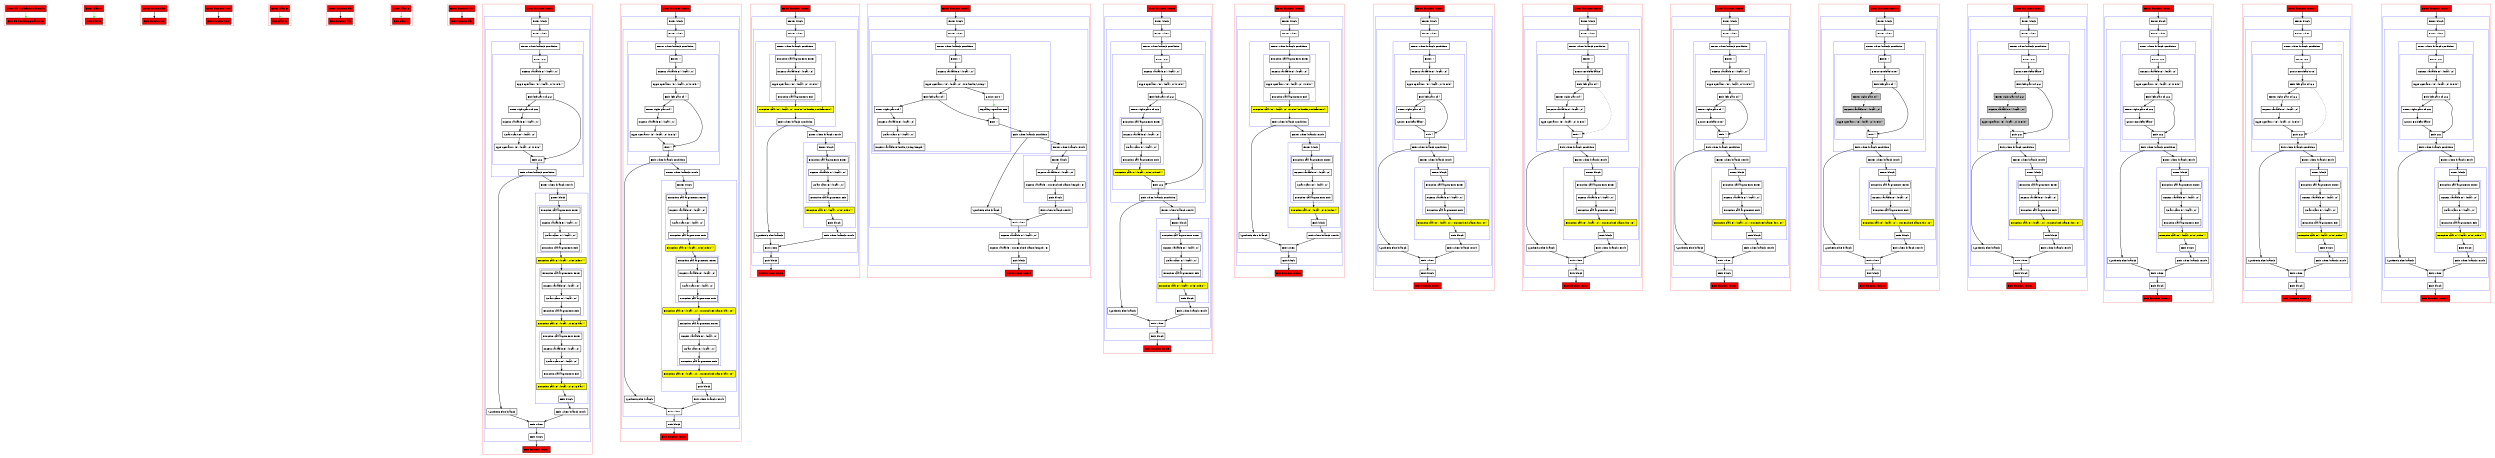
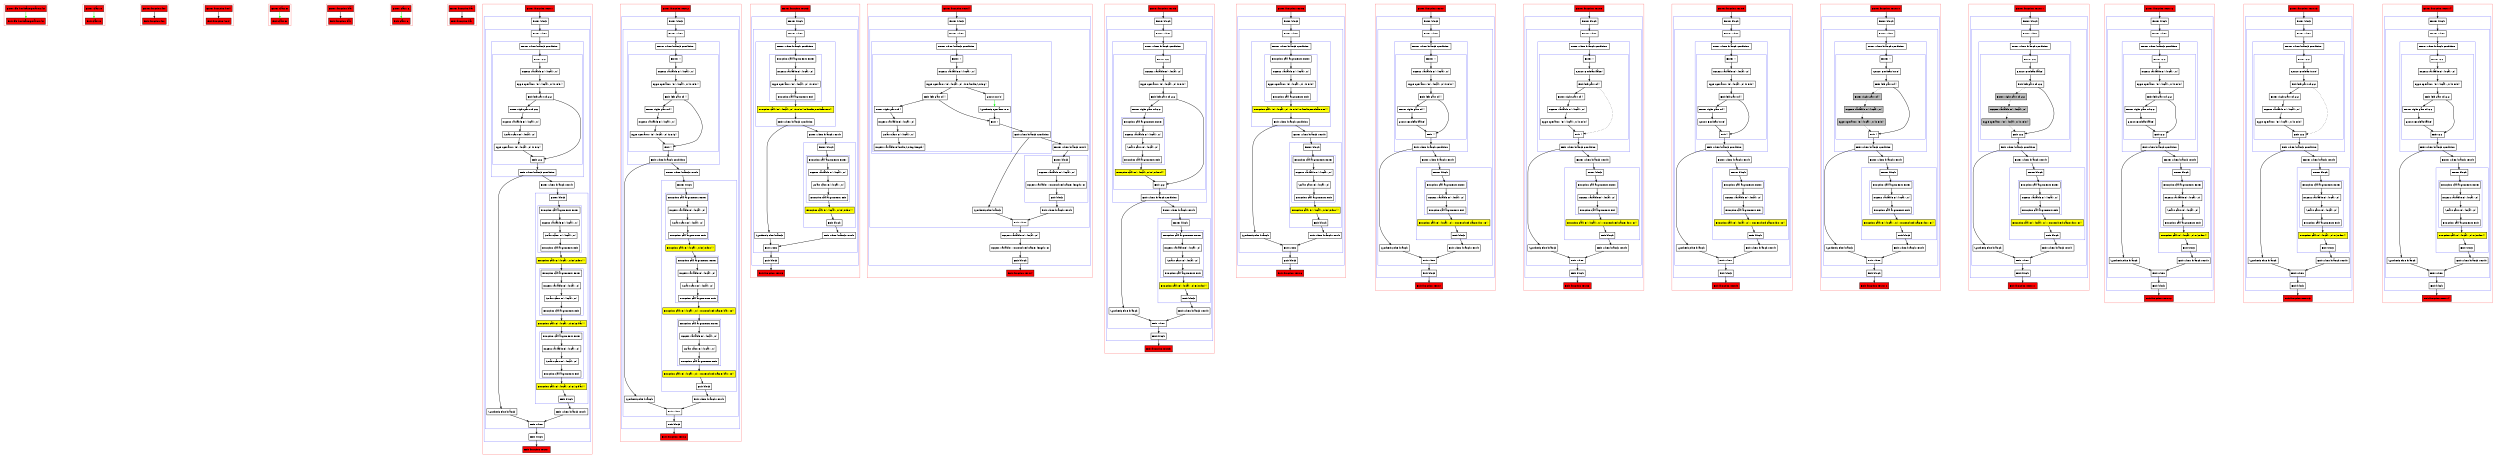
node "Equality operator ==": label "Equality operator ==" -> "Synthetic operator =="
